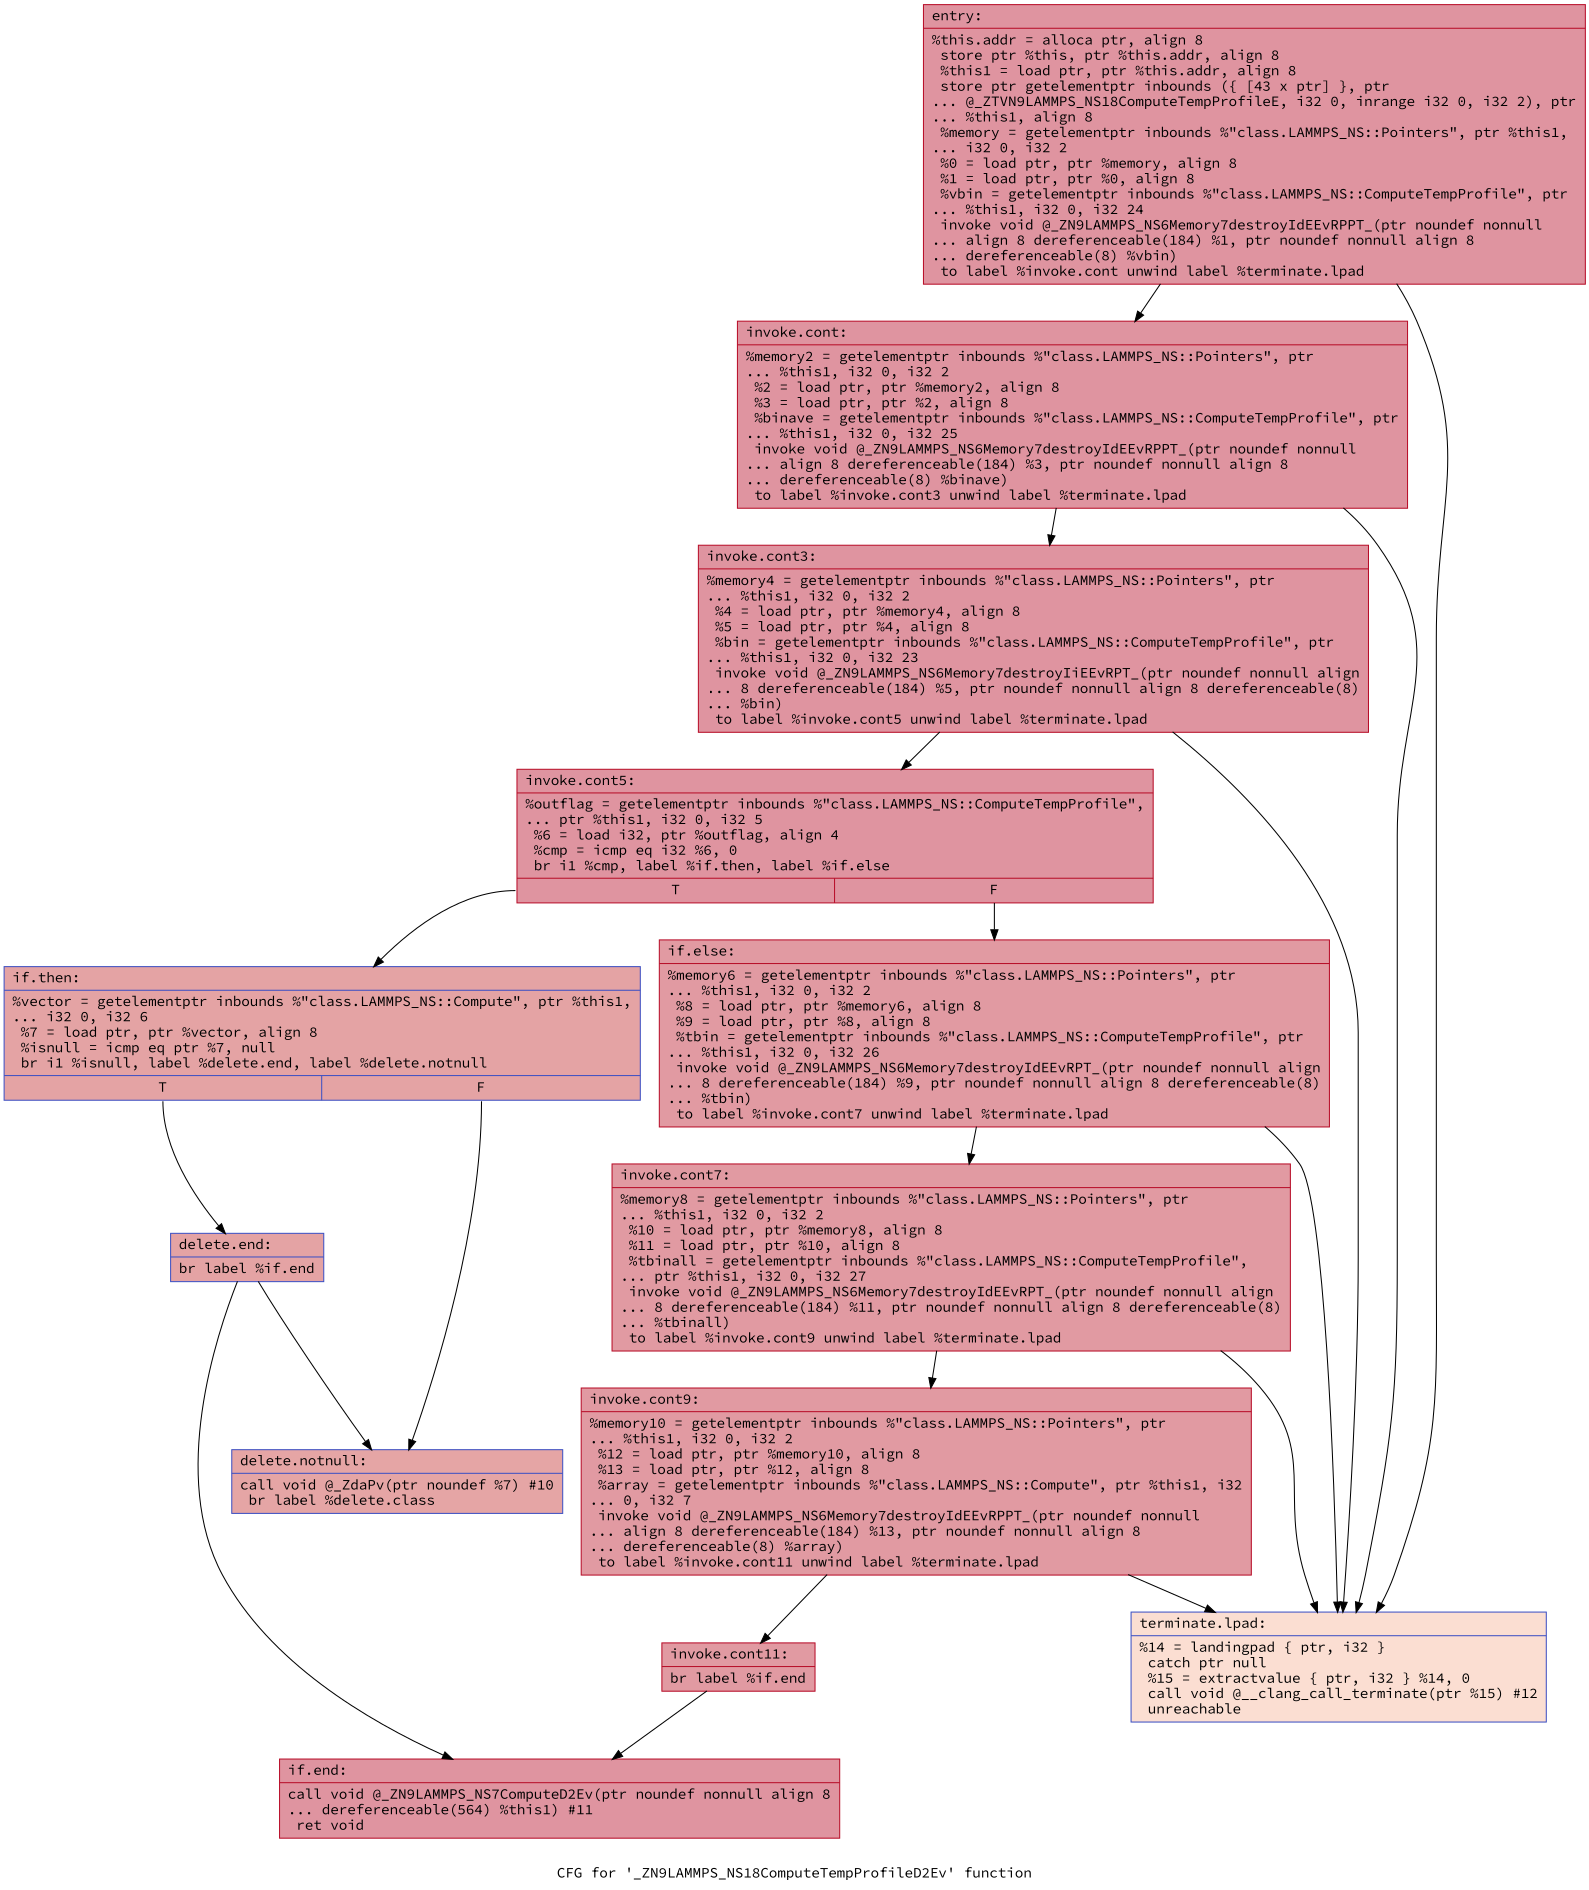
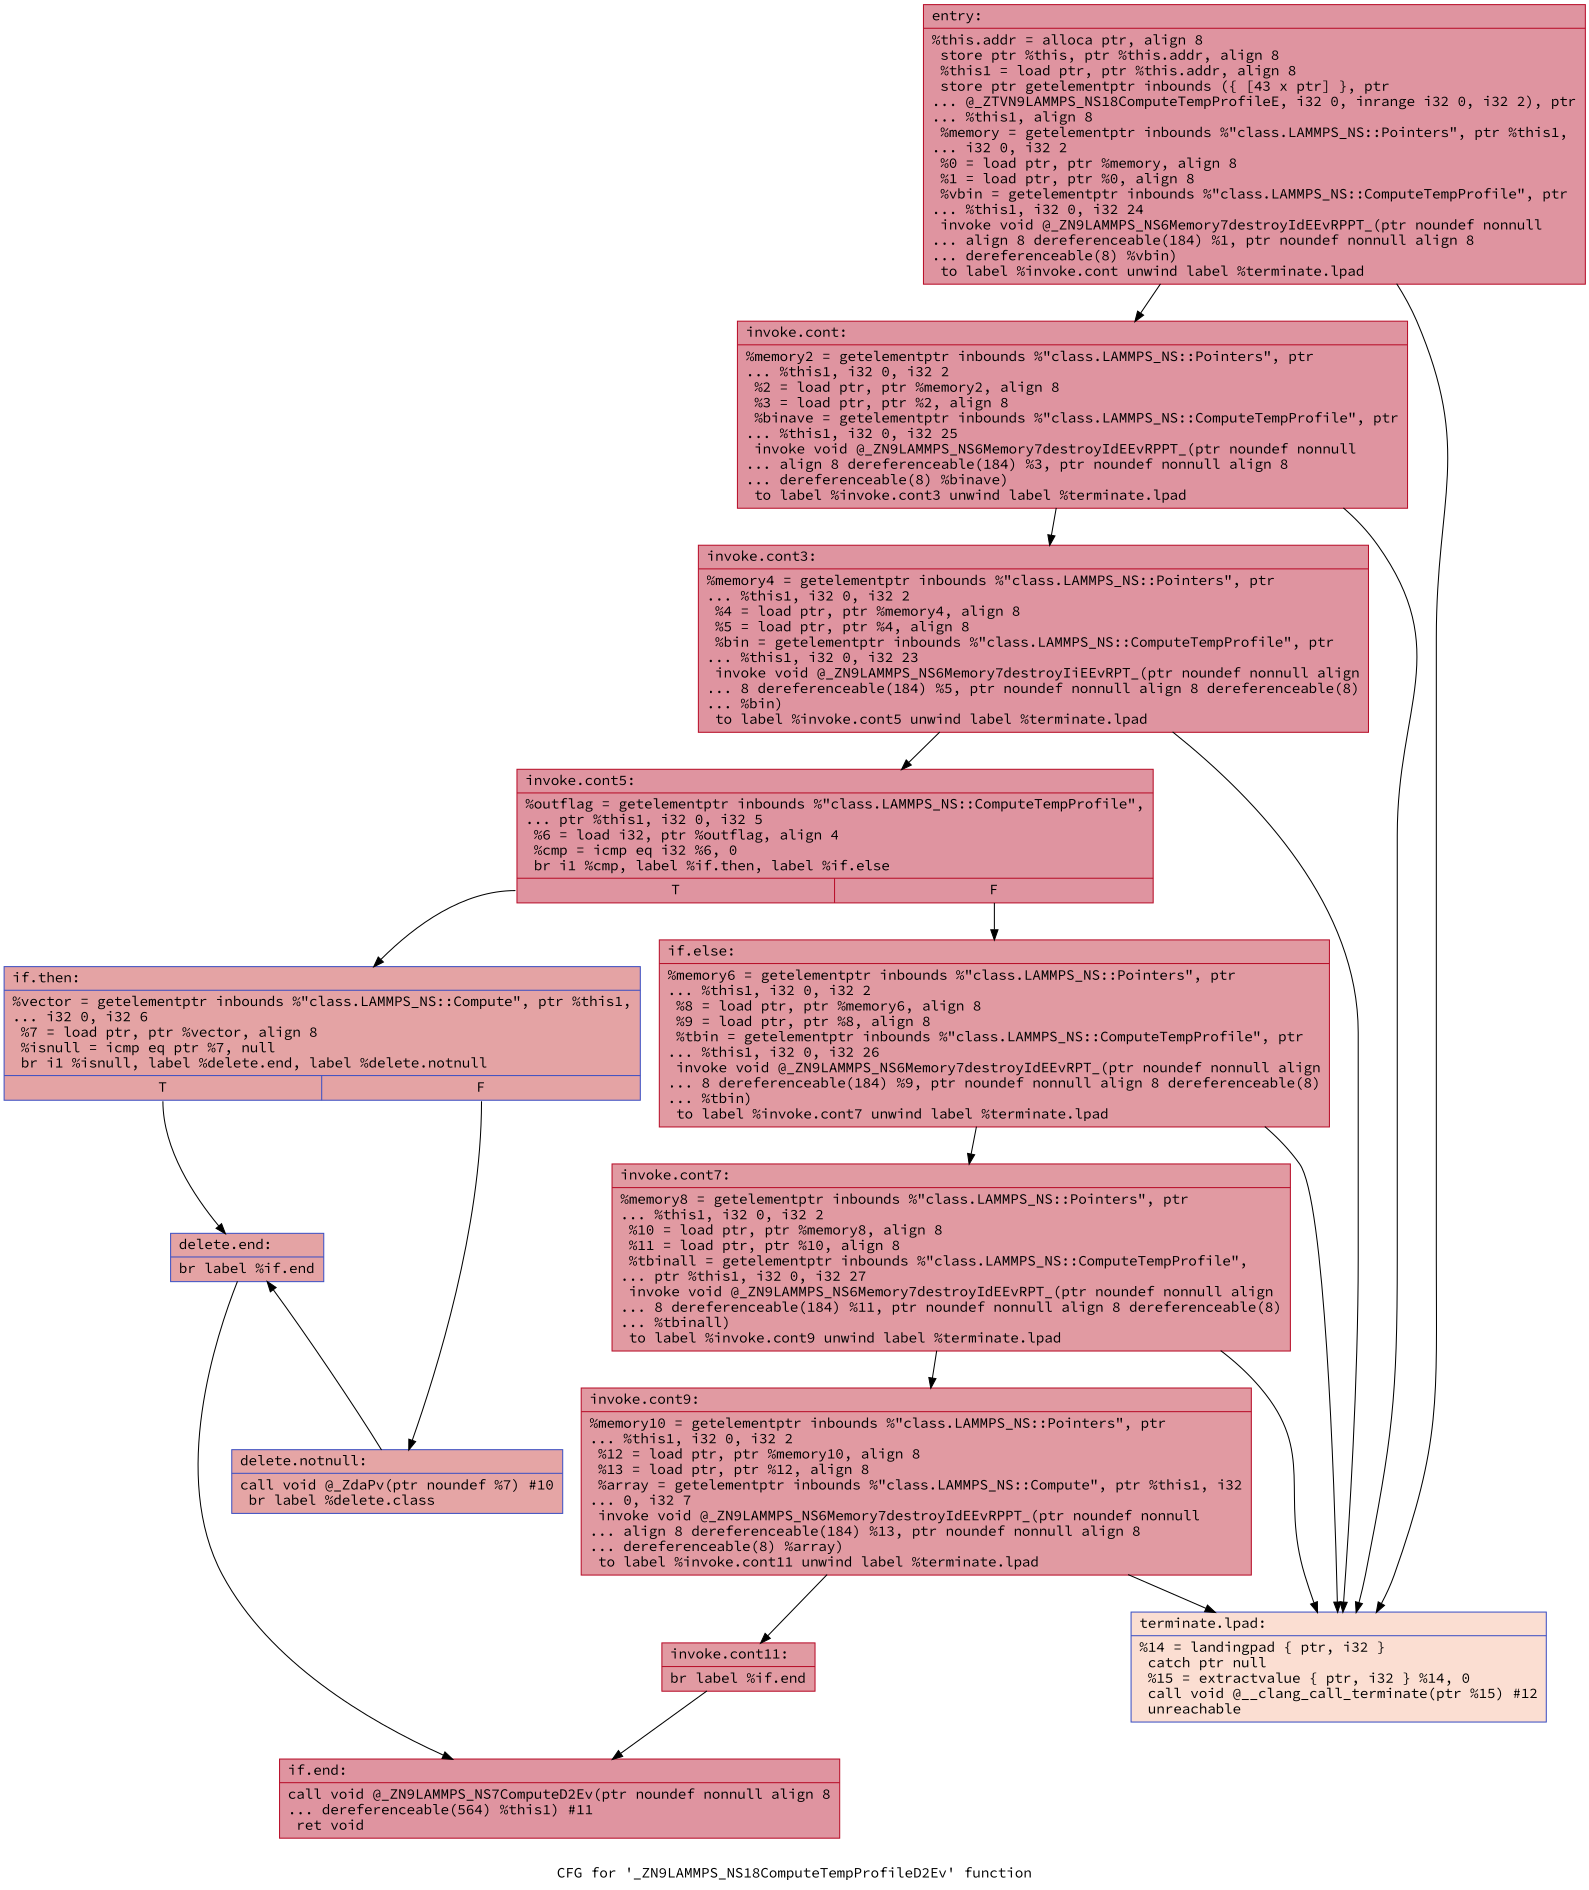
edge "delete.end:" -> "delete.notnull:": reversed
